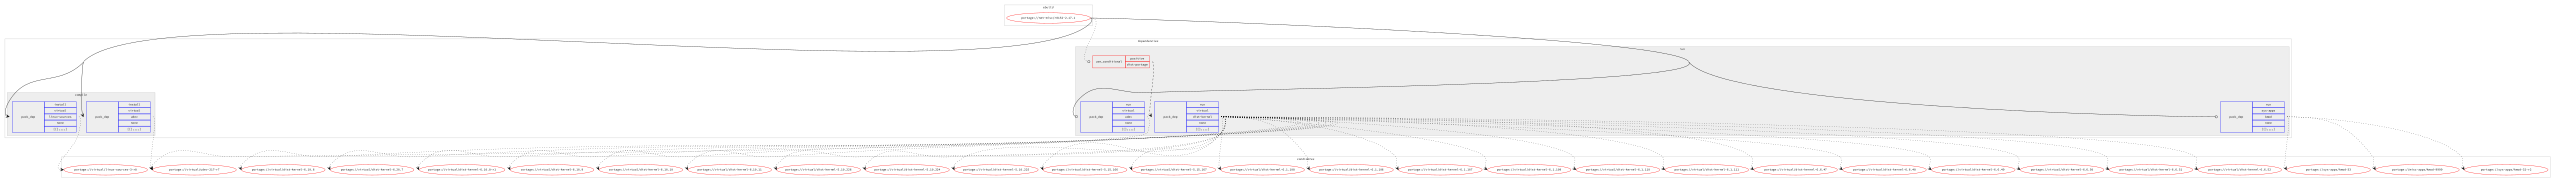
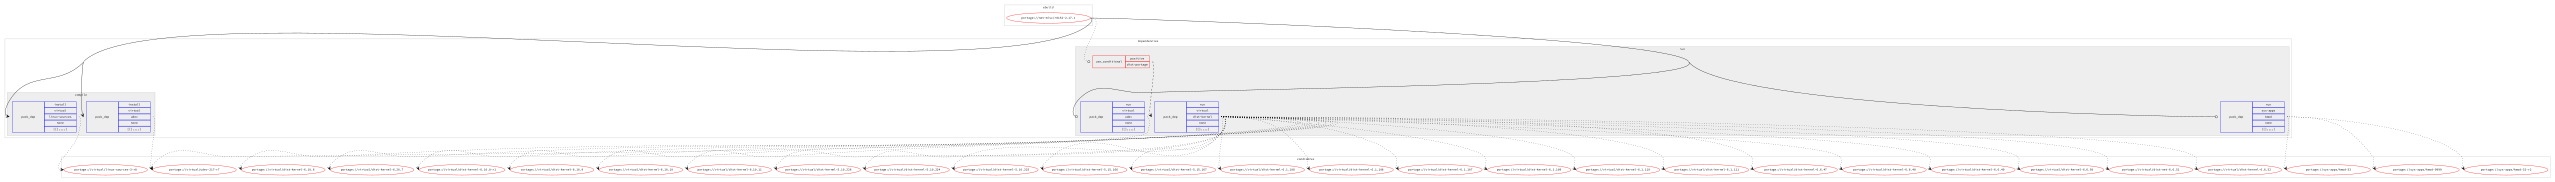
node "portage://virtual/dist-kernel-6.6.51": label "portage://virtual/dist-kernel-6.6.51" -> "portage://virtual/dist-net-6.6.51"
node "portage://misc-apps/kmod-9999": label "portage://misc-apps/kmod-9999" -> "portage://sys-apps/kmod-9999"
